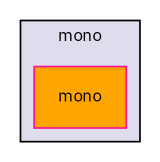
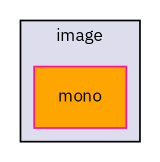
cluster "mono": label "mono" -> "image"
